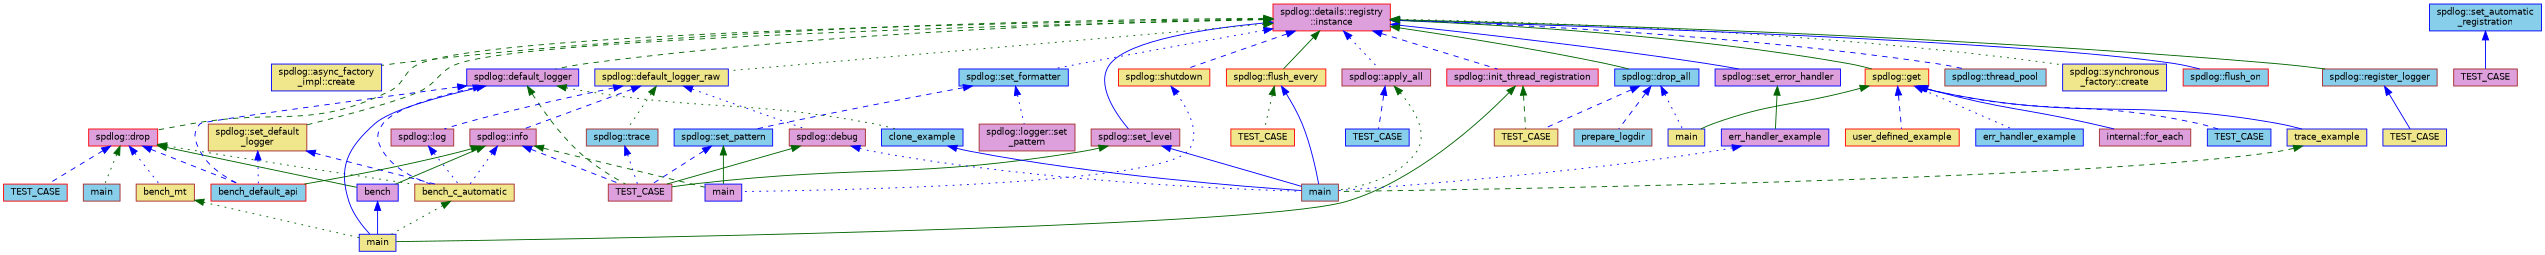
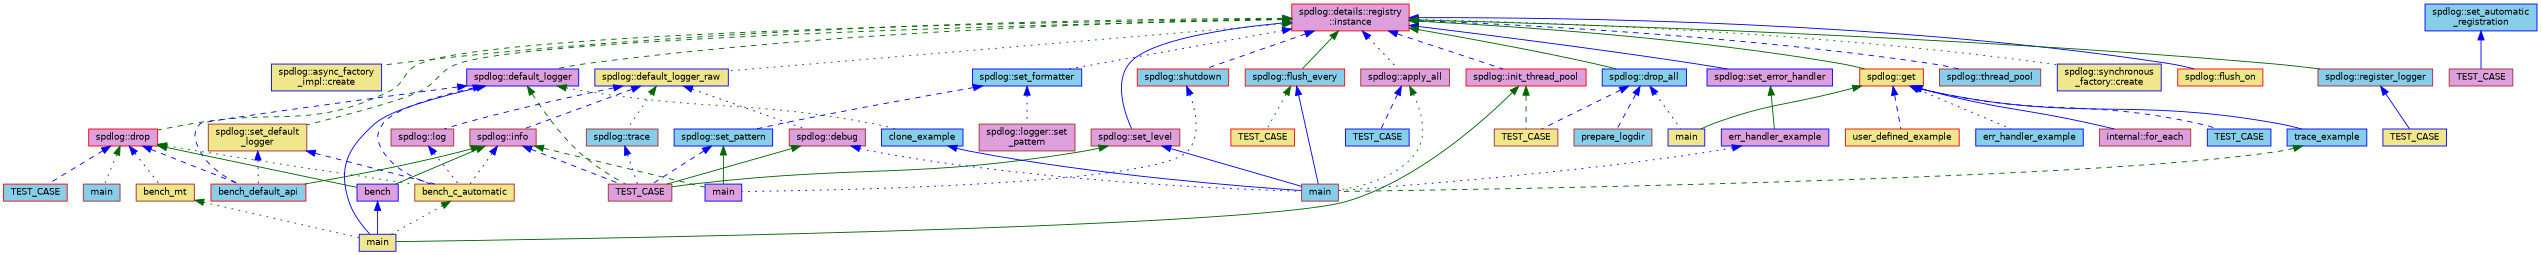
node "spdlog::shutdown": fillcolor khaki -> skyblue
node "spdlog::flush_every": fillcolor khaki -> skyblue
node "spdlog::init_thread_registration": label "spdlog::init_thread_registration" -> "spdlog::init_thread_pool"
node "spdlog::flush_on": fillcolor skyblue -> khaki
node "trace_example": fillcolor khaki -> skyblue
